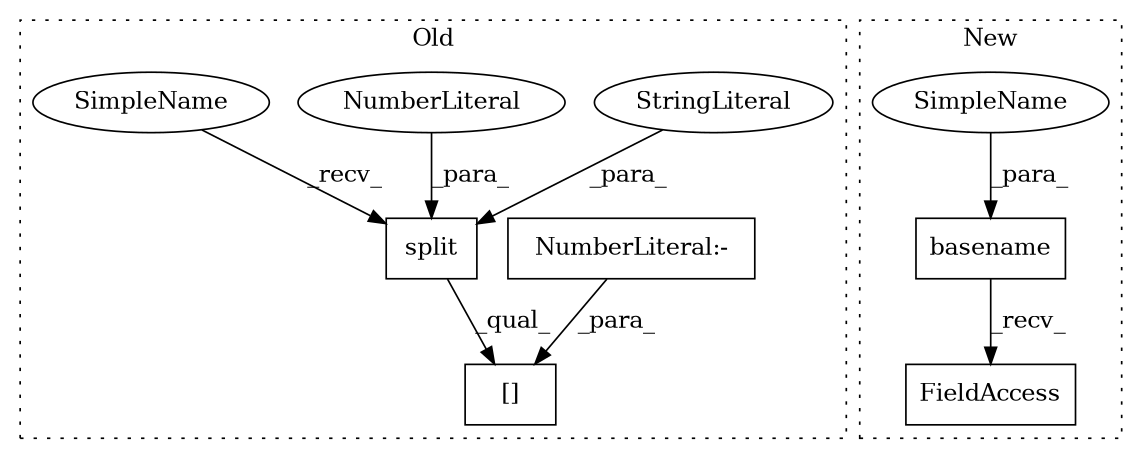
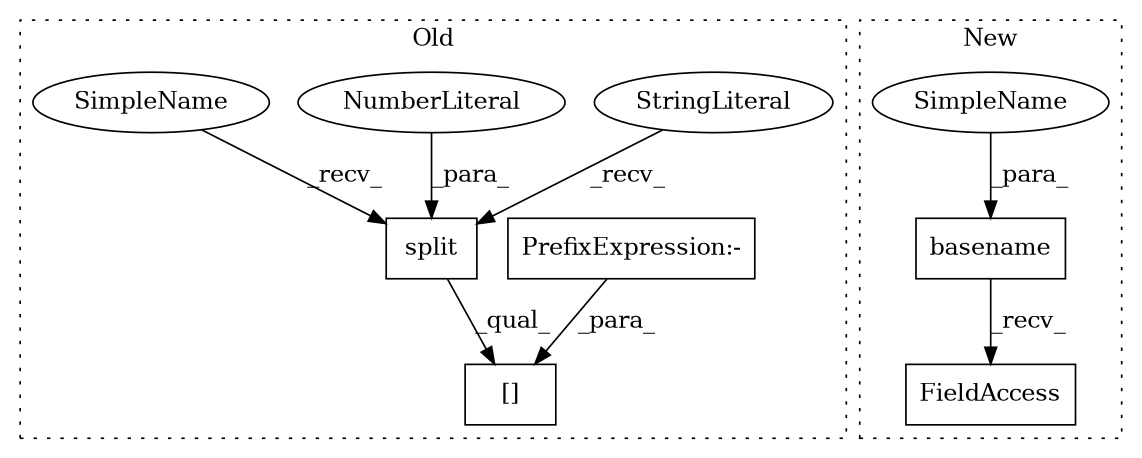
edge "StringLiteral" -> "split": label "_para_" -> "_recv_"
node "NumberLiteral:-": label "NumberLiteral:-" -> "PrefixExpression:-"
